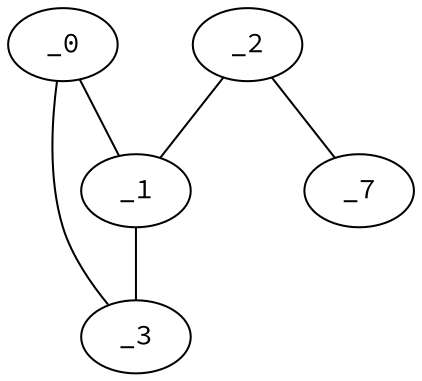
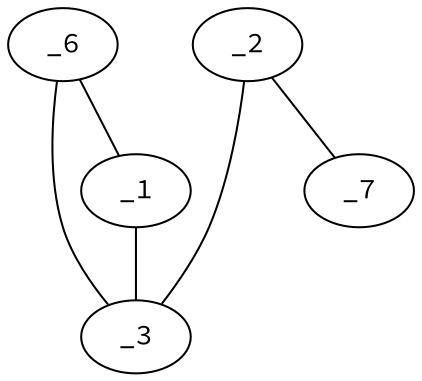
node "_0": label "_0" -> "_6"
edge "_2" -- "_1": now "_2" -- "_3"
